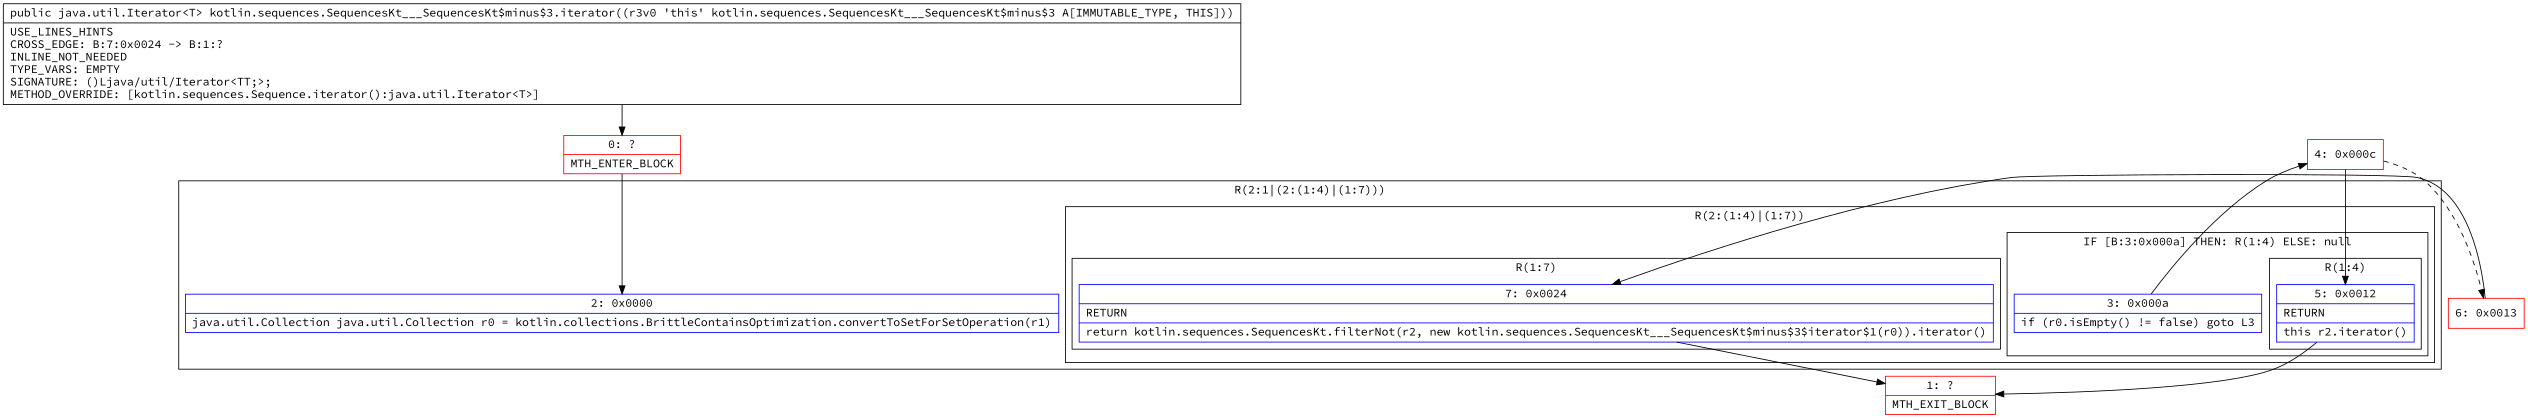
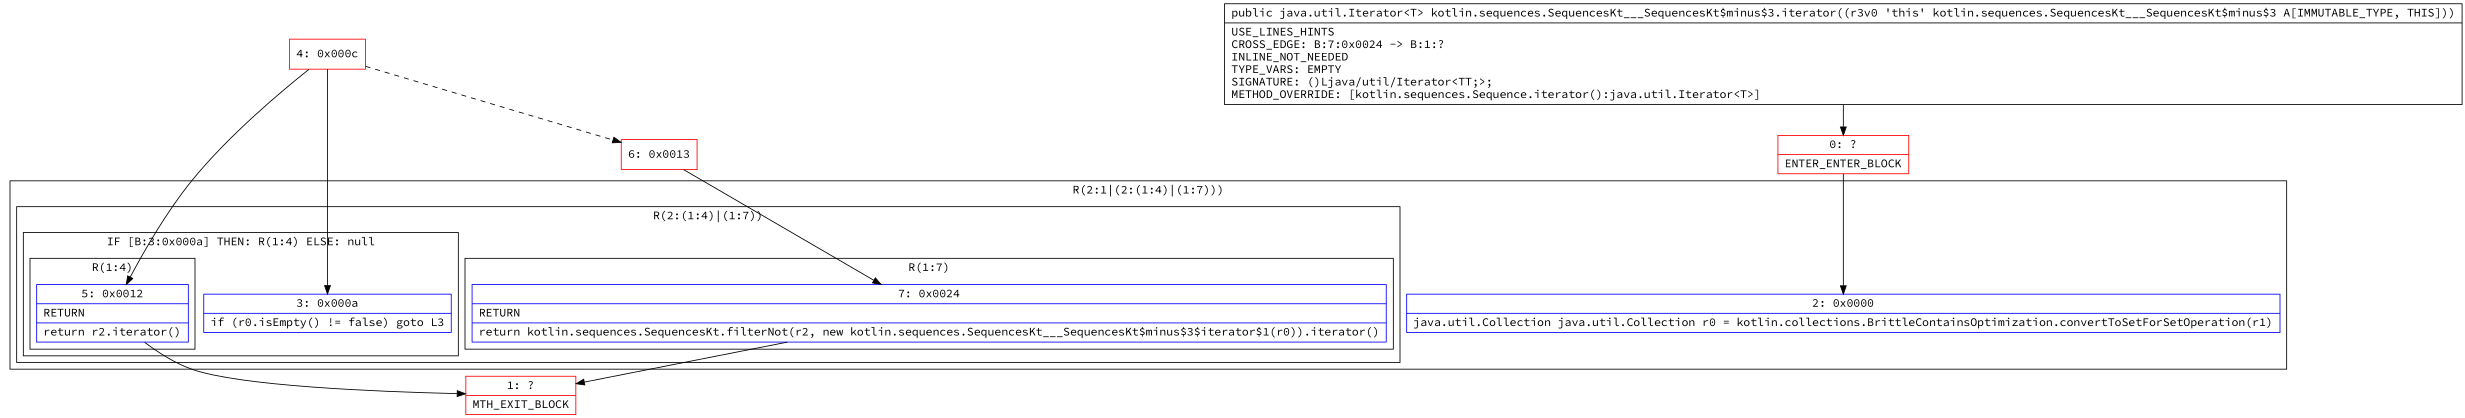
node "0: ?": text "MTH_ENTER_BLOCK" -> "ENTER_ENTER_BLOCK"
edge "3: 0x000a" -> "4: 0x000c": reversed
node "5: 0x0012": text "this r2.iterator()" -> "return r2.iterator()"
